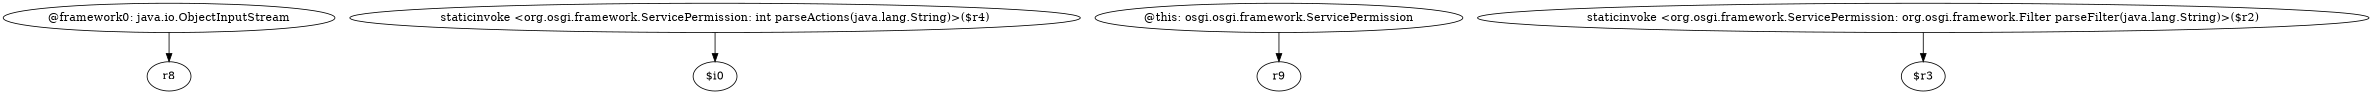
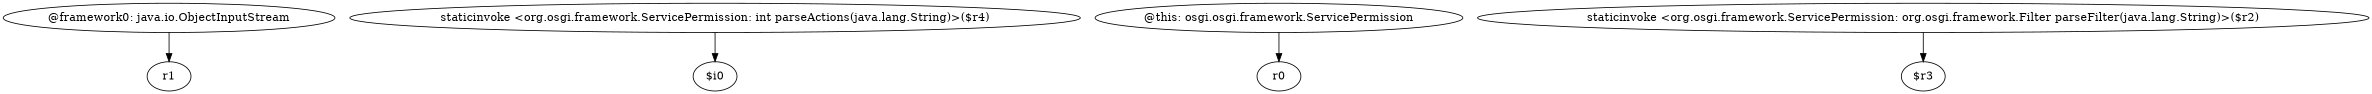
node "r8": label "r8" -> "r1"
node "r9": label "r9" -> "r0"
